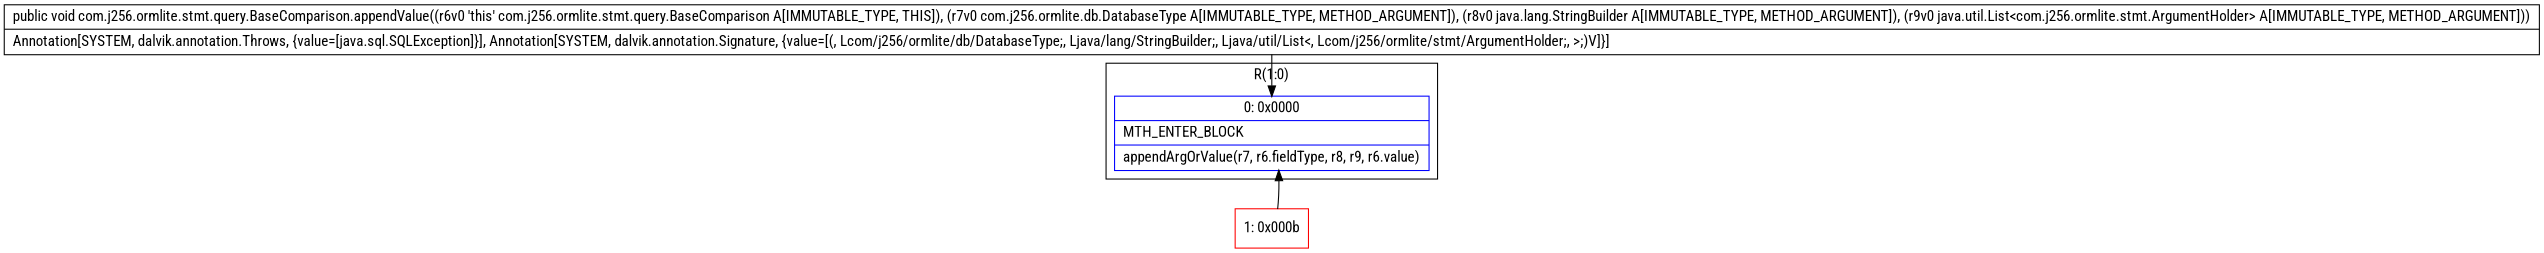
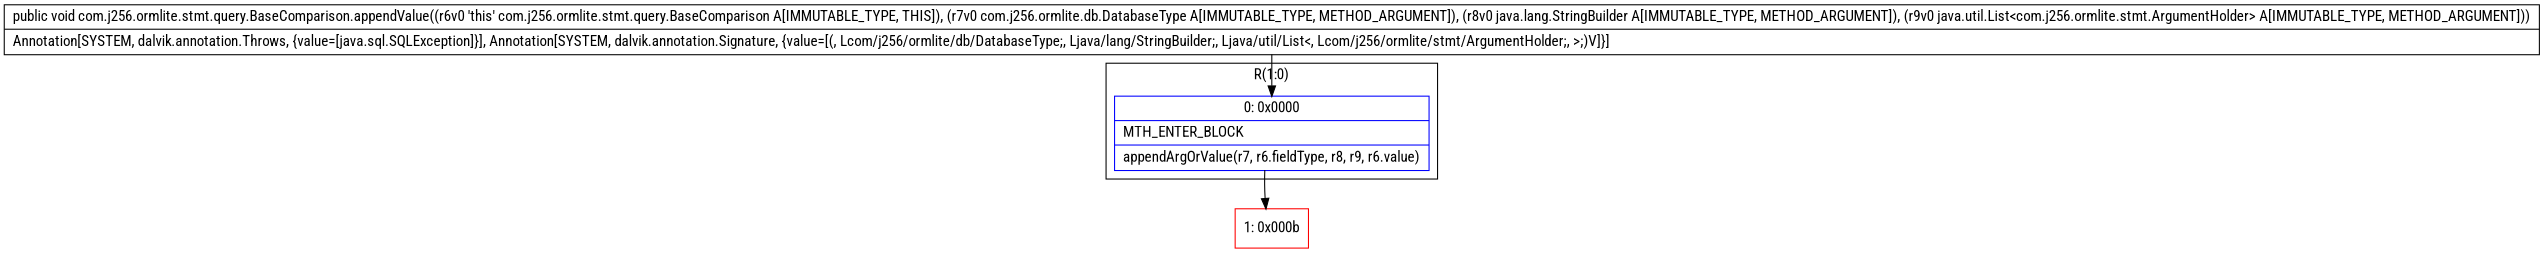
edge "1: 0x000b" -> "0: 0x0000": reversed
